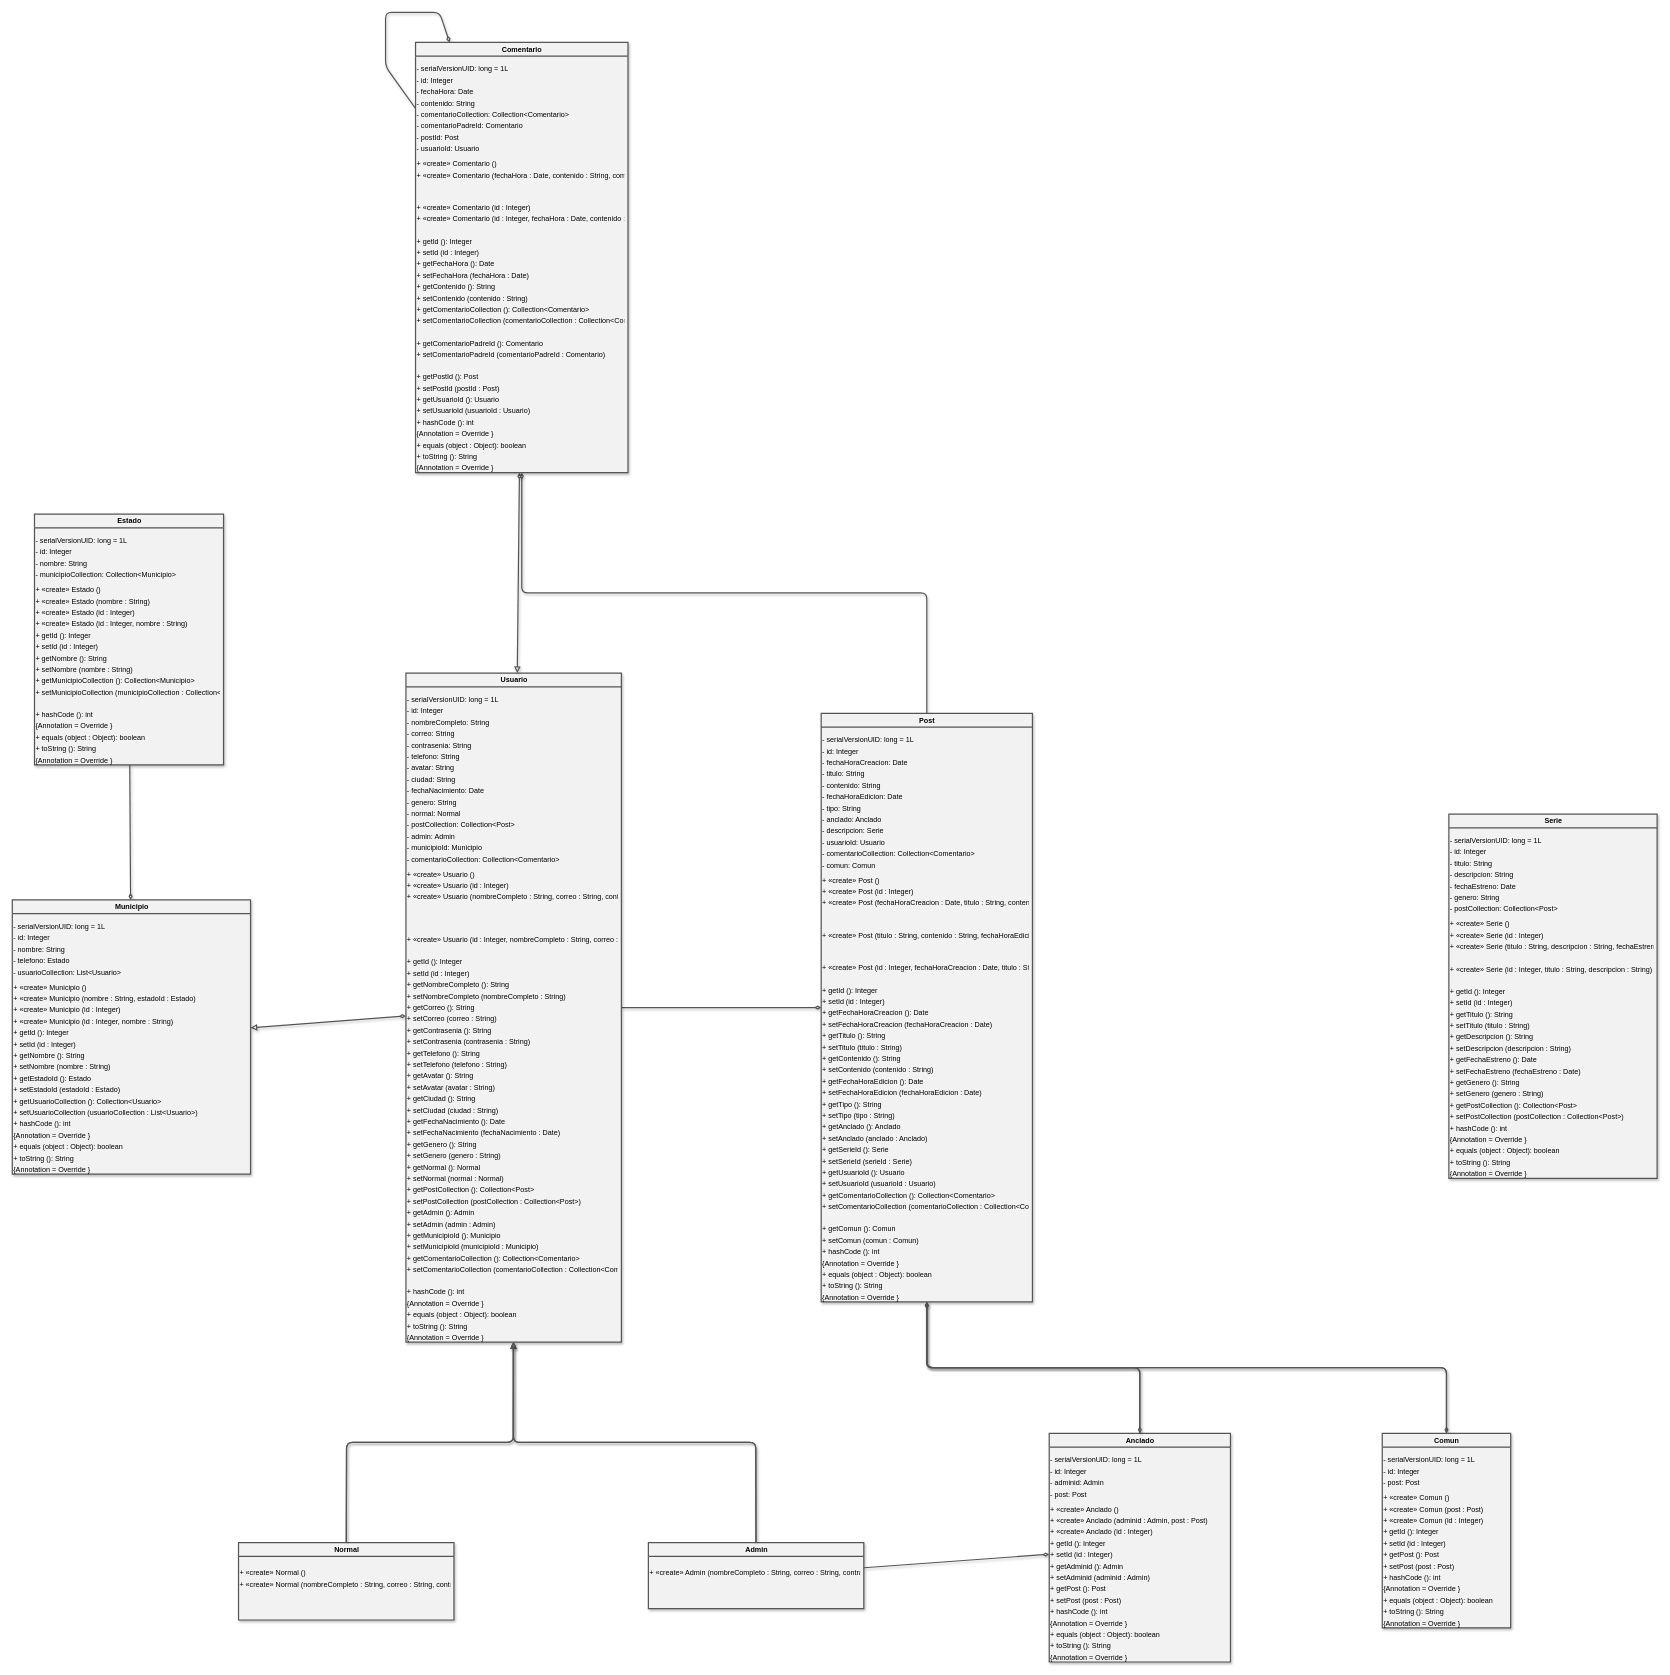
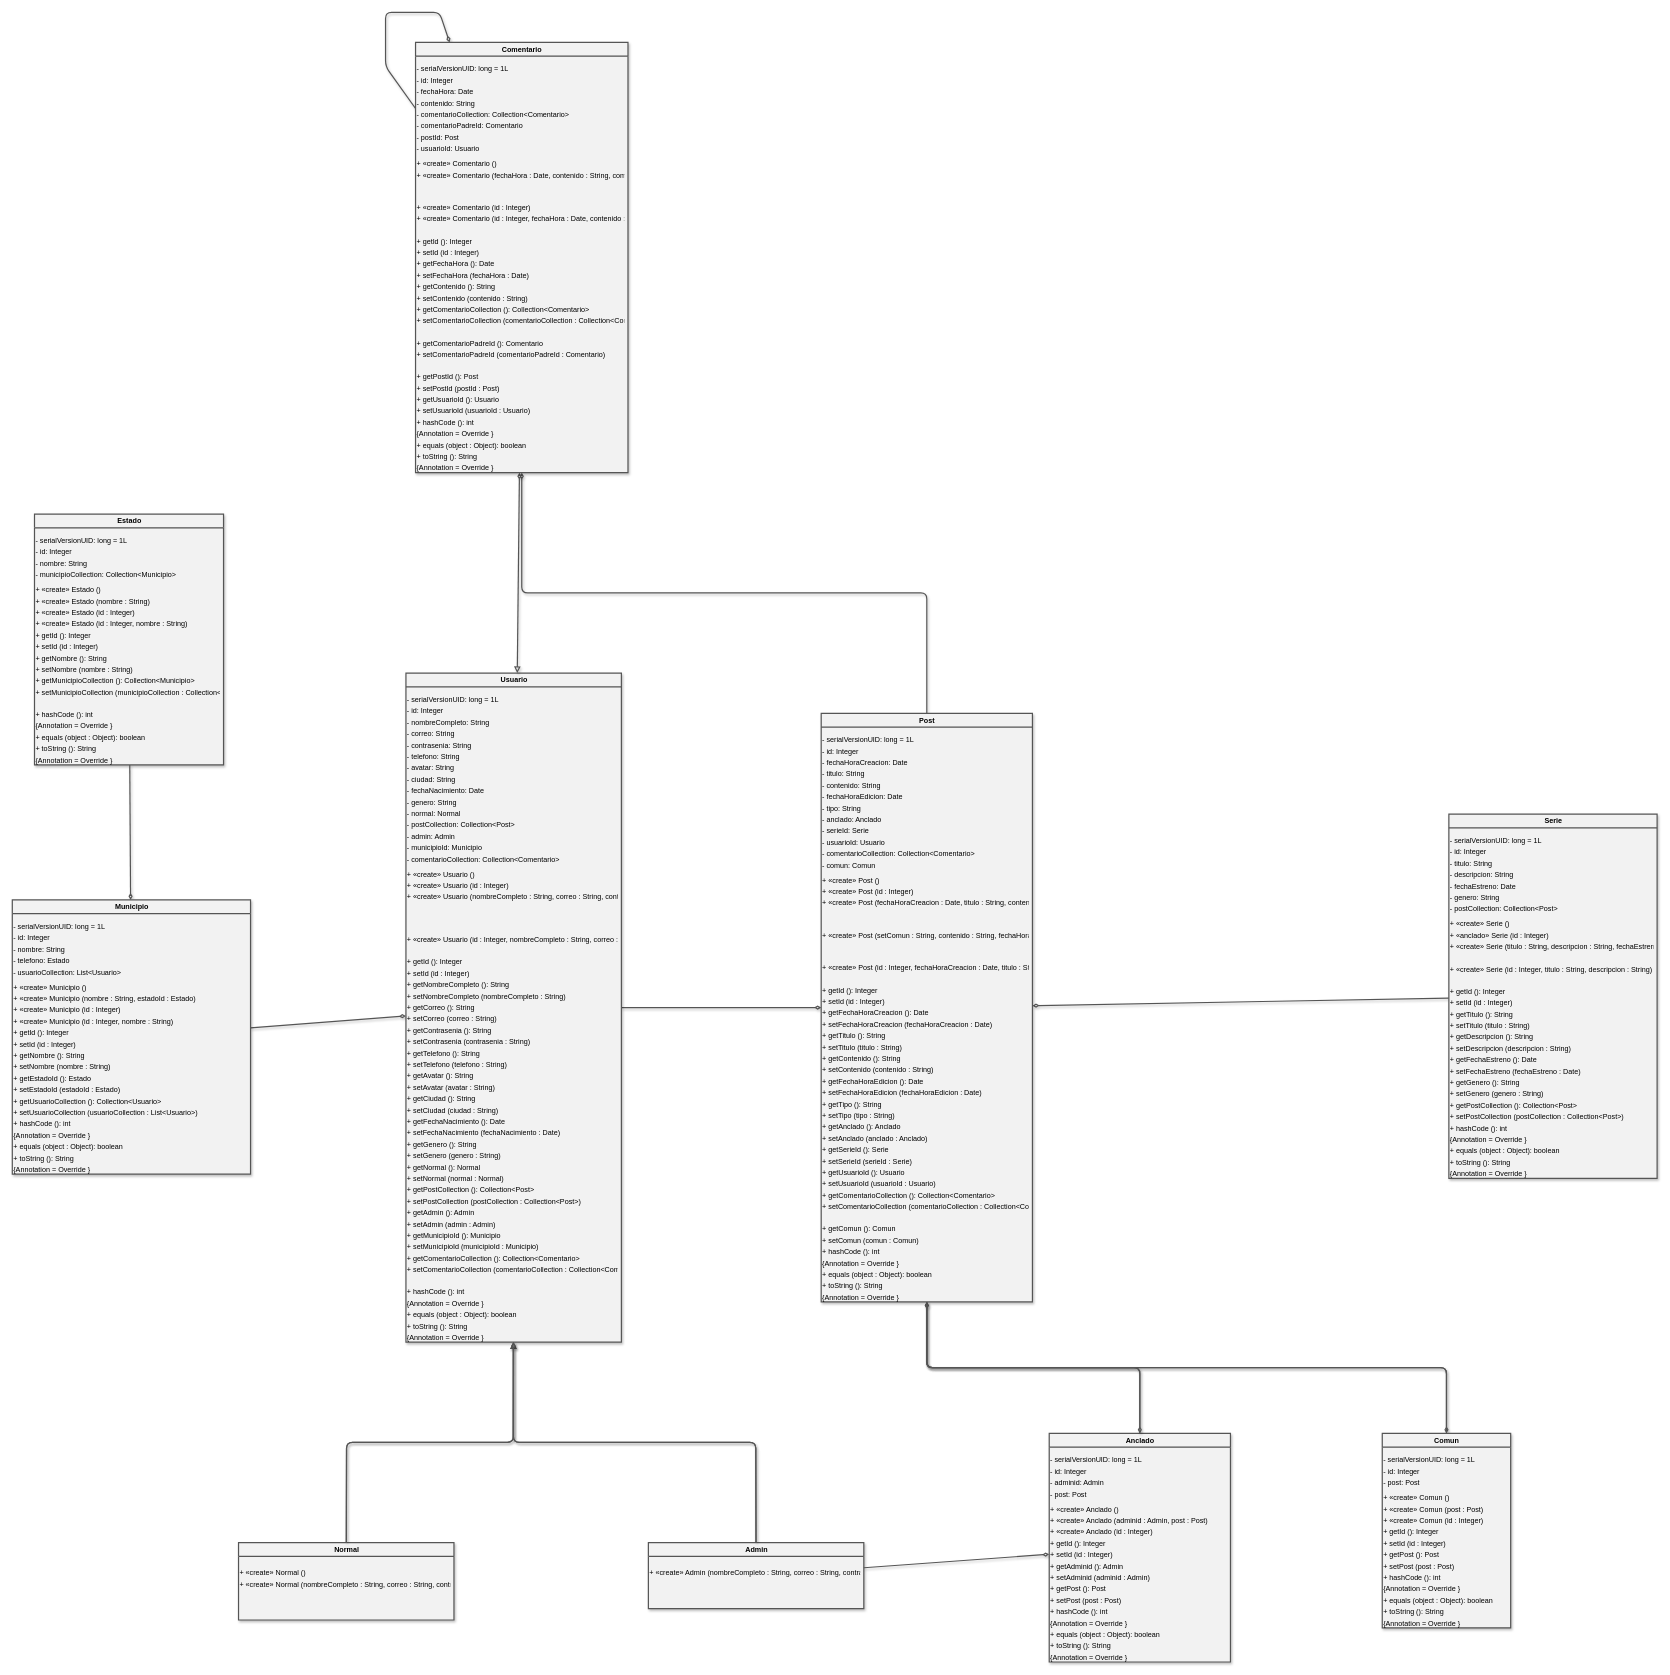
node "- descripcion: Serie": label "- descripcion: Serie" -> "- serieId: Serie"
node "+ «create» Post (titulo : String, contenido : String, fechaHoraEdicion : Date, tipo : String, serieId : Serie, usuarioId : Usuario)": label "+ «create» Post (titulo : String, contenido : String, fechaHoraEdicion : Date, tipo : String, serieId : Serie, usuarioId : Usuario)" -> "+ «create» Post (setComun : String, contenido : String, fechaHoraEdicion : Date, tipo : String, serieId : Serie, usuarioId : Usuario)"
node "+ «create» Serie (id : Integer)": label "+ «create» Serie (id : Integer)" -> "+ «anclado» Serie (id : Integer)"
edge "Serie" -> "Post": added
edge "Usuario" -- "Municipio": arrowhead block -> none
